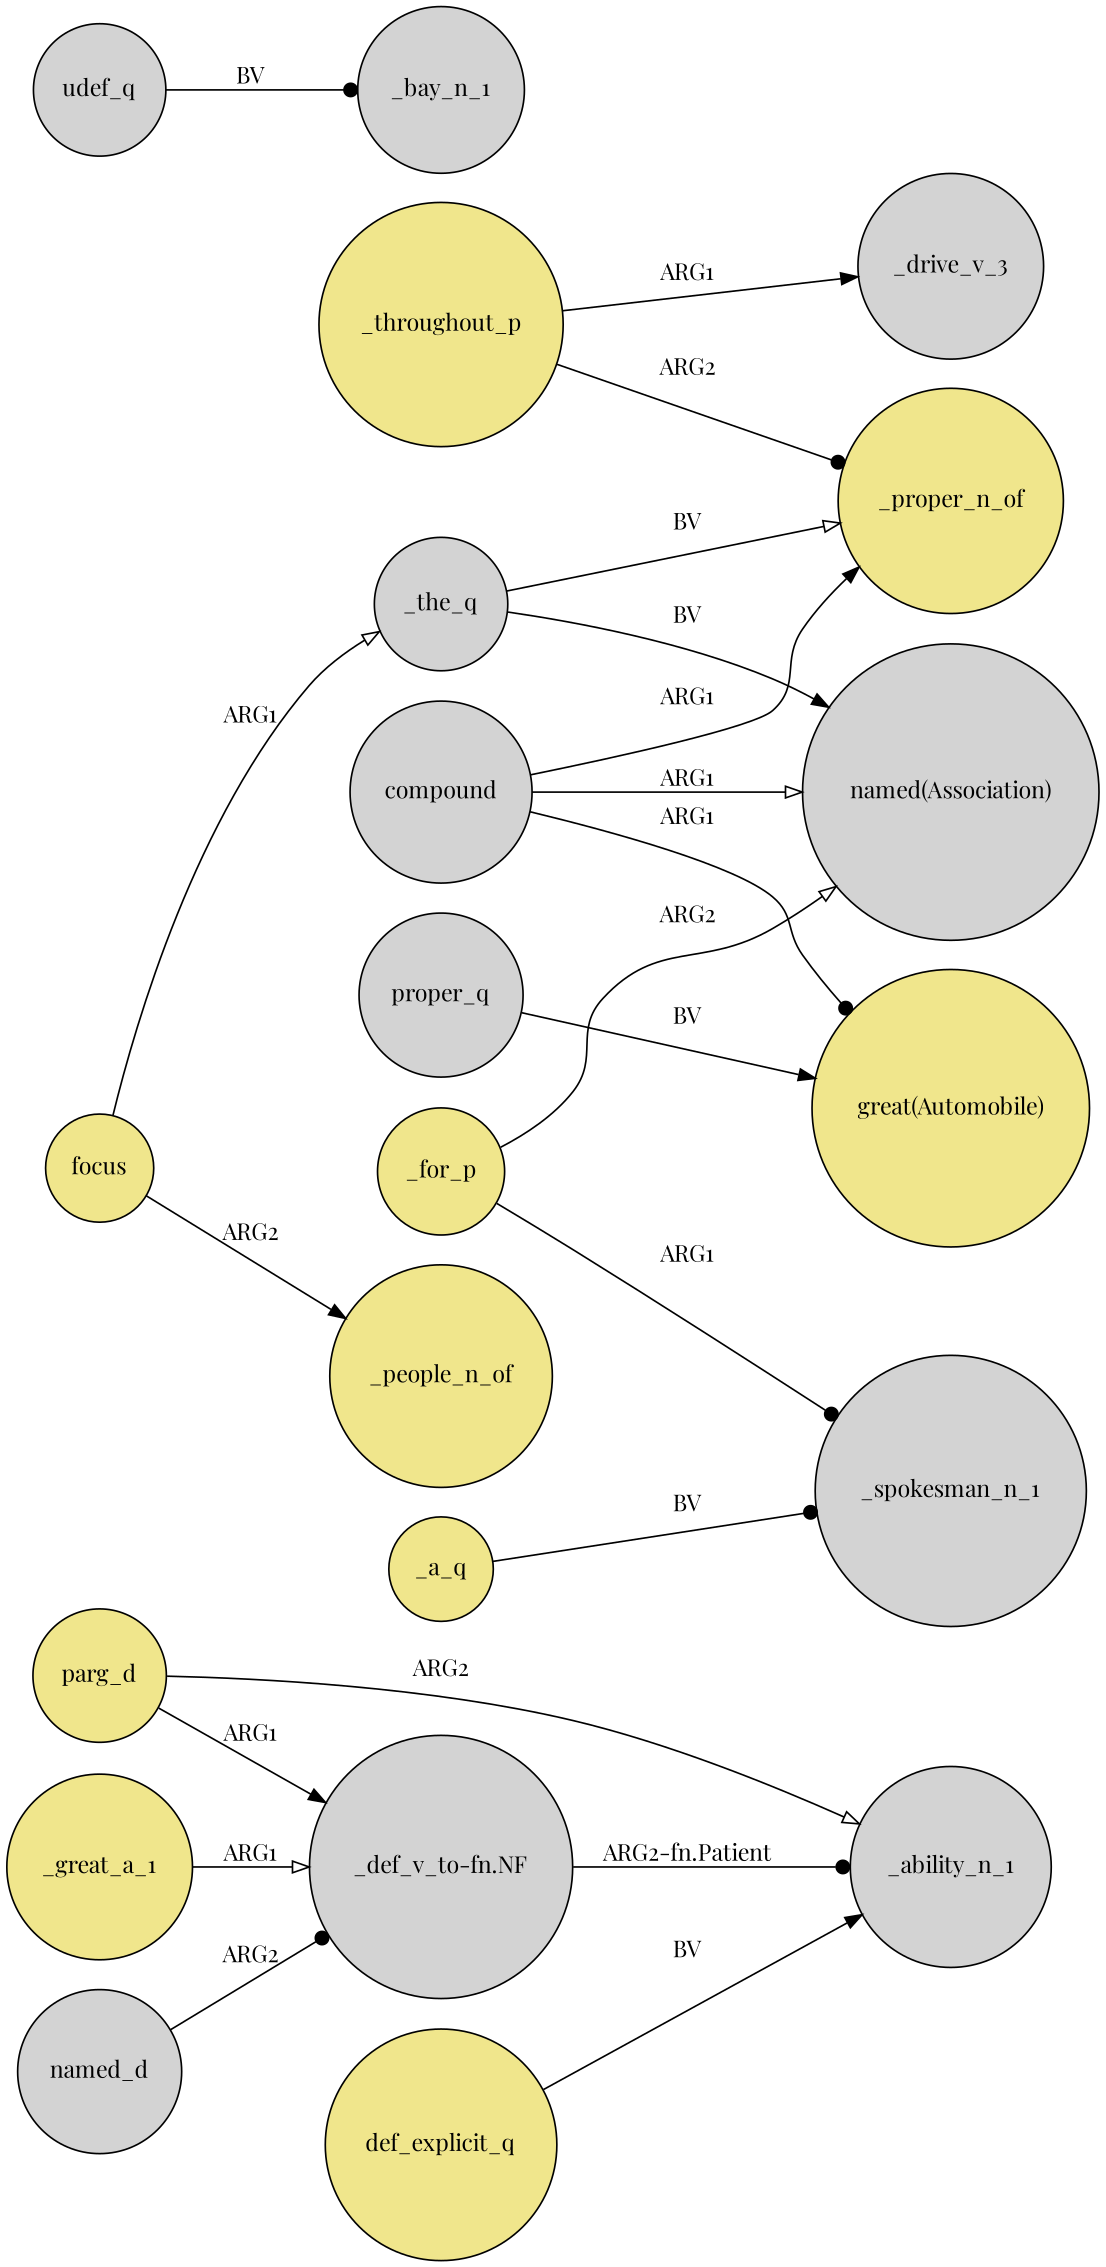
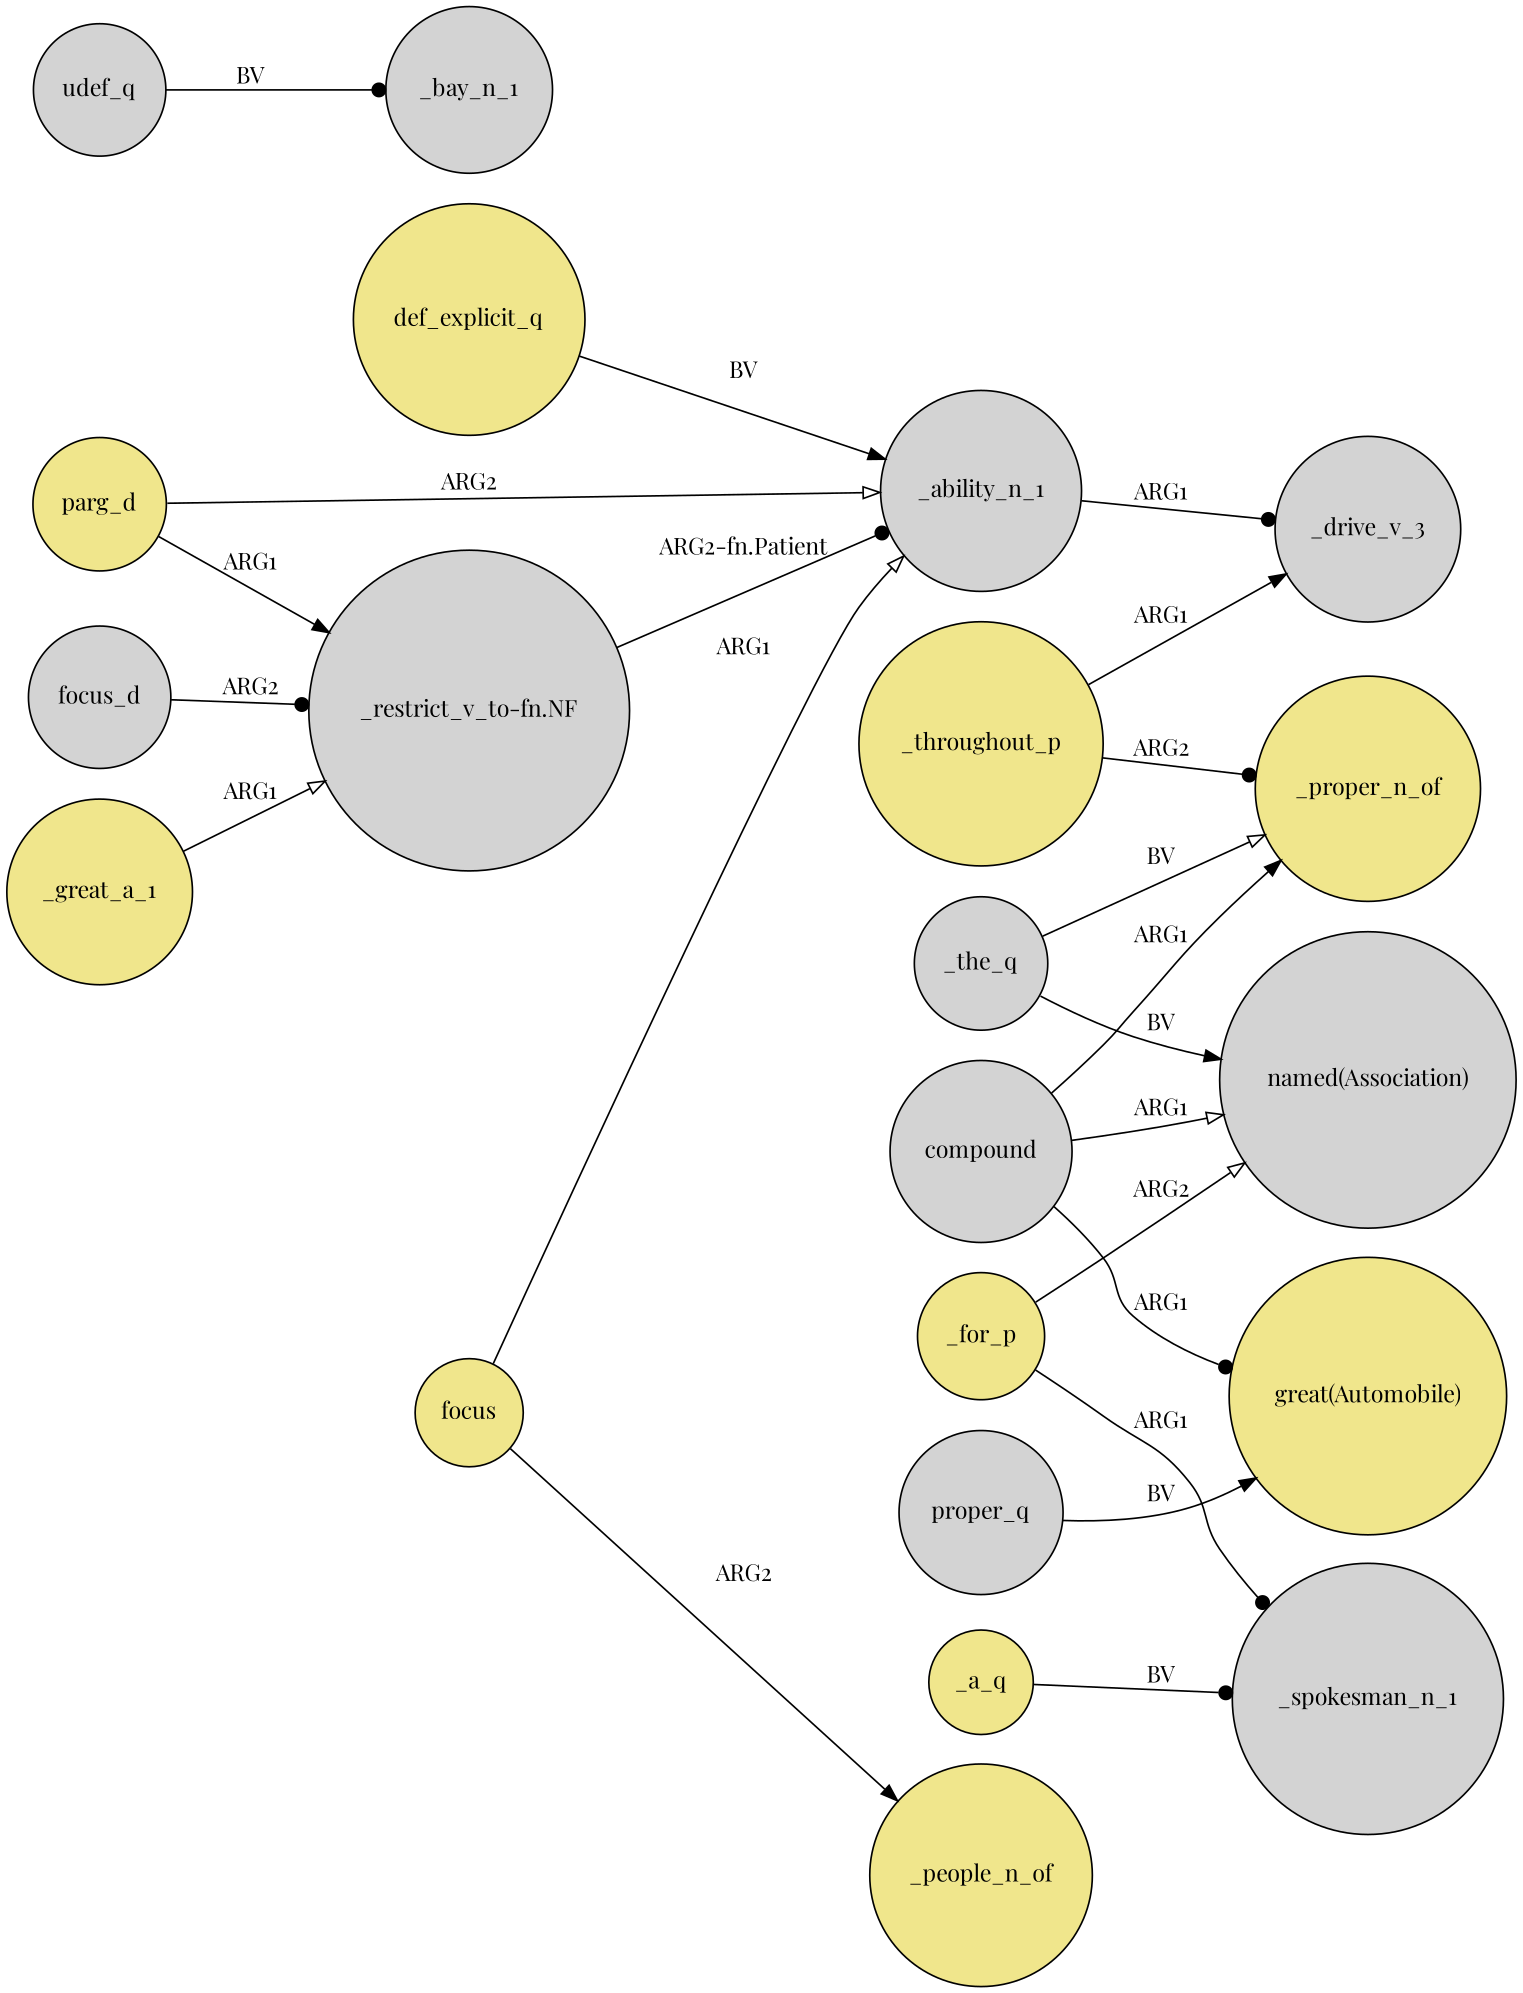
edge "_ability_n_1" -> "_drive_v_3": added, label "ARG1"
edge "focus" -> "_the_q": now "focus" -> "_ability_n_1"
node "_def_v_to-fn.NF": label "_def_v_to-fn.NF" -> "_restrict_v_to-fn.NF"
node "named_d": label "named_d" -> "focus_d"
